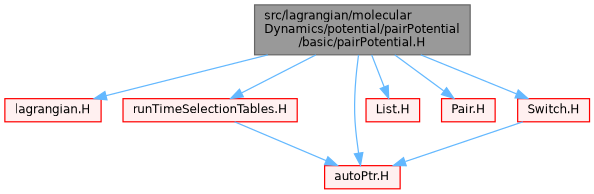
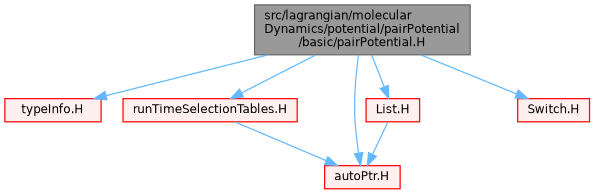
node "lagrangian.H": label "lagrangian.H" -> "typeInfo.H"
node "Pair.H": removed
edge "Switch.H" -> "autoPtr.H": now "List.H" -> "autoPtr.H"
